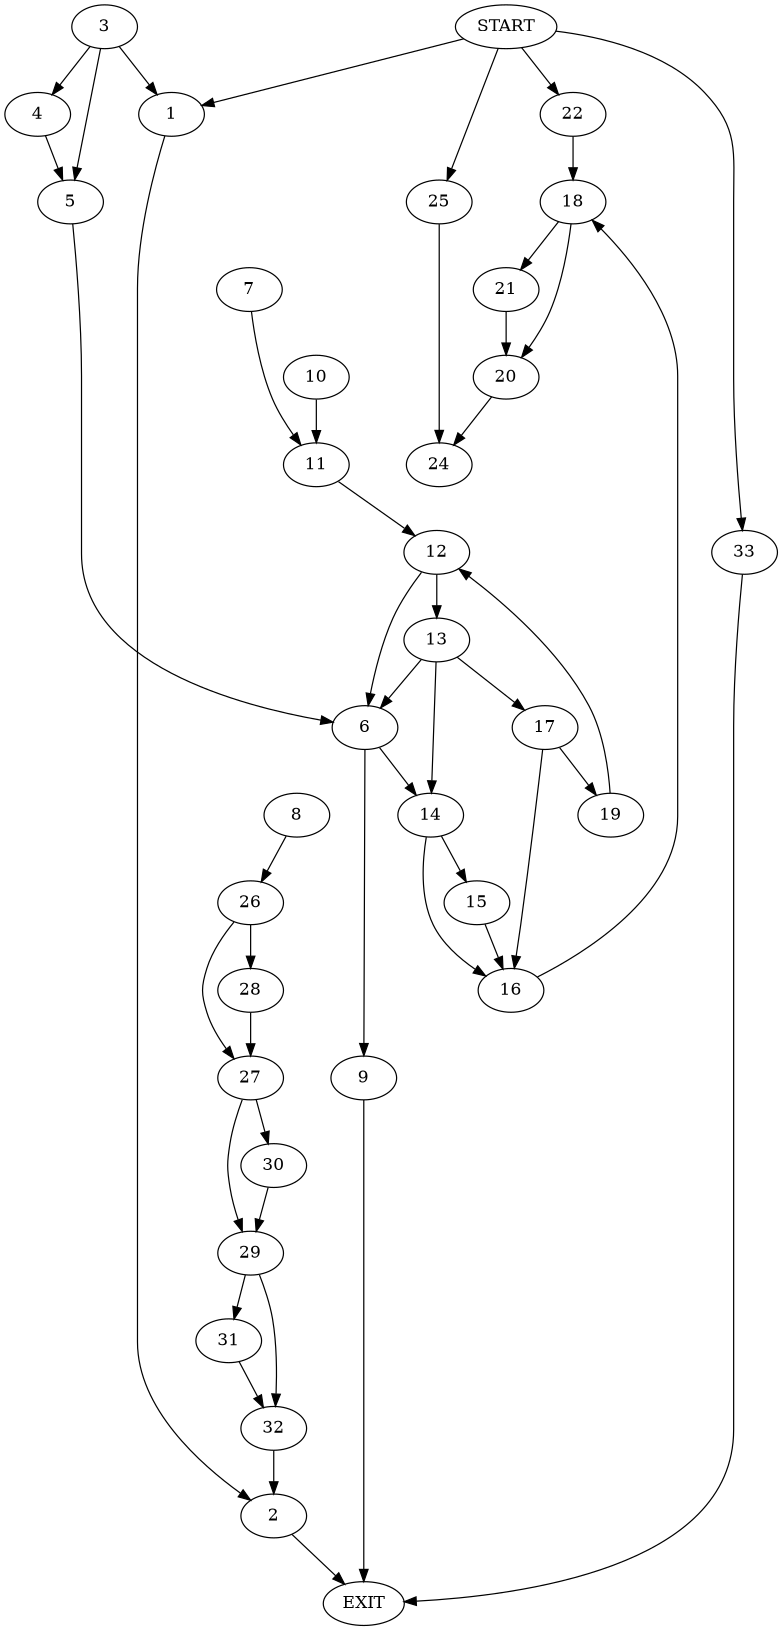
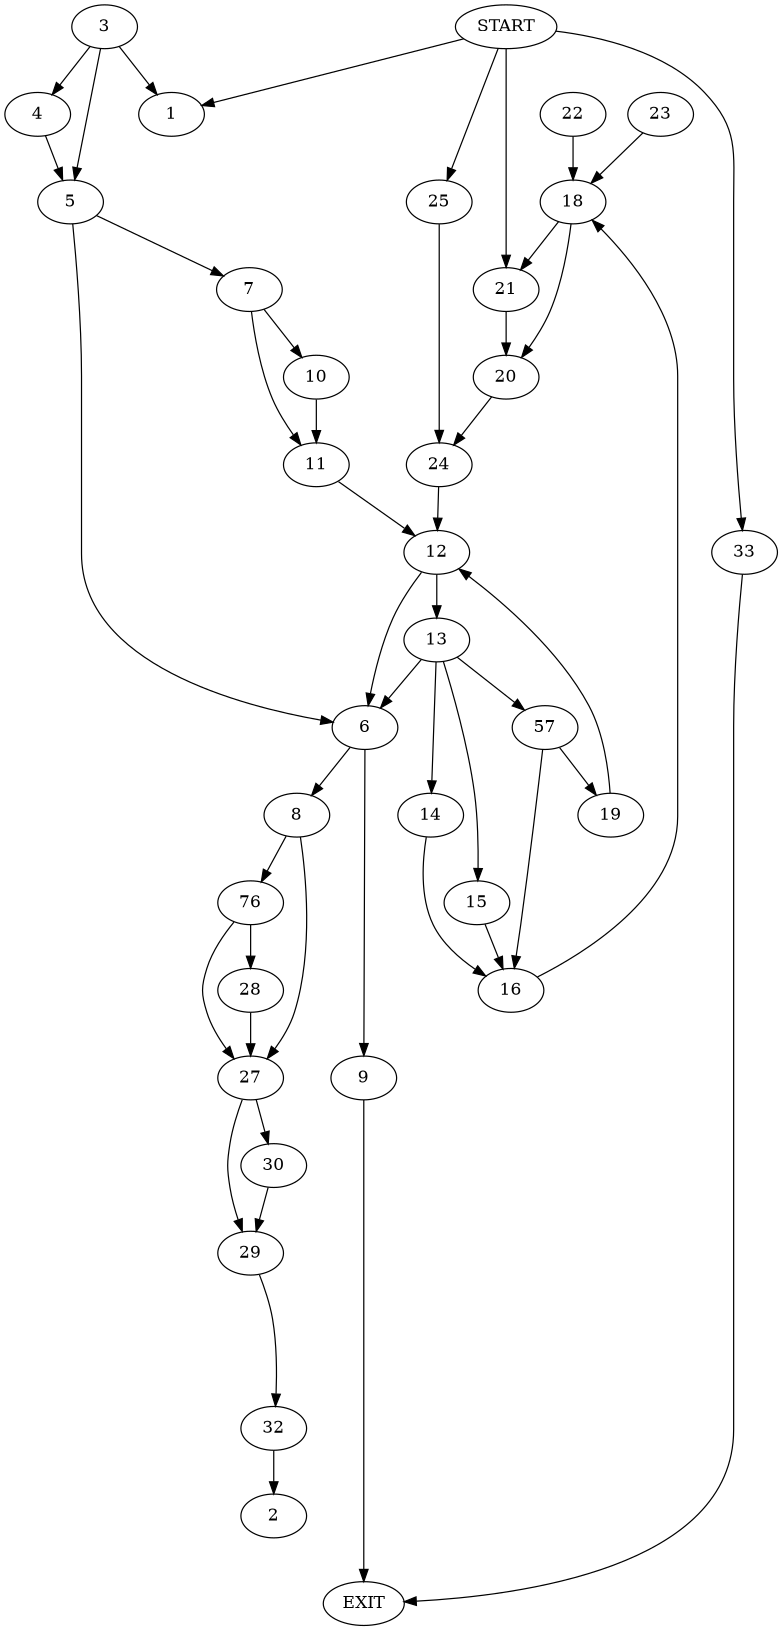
edge "START" -> "22": now "START" -> "21"
node "23": added
edge "5" -> "7": added
edge "7" -> "10": added
edge "24" -> "12": added
node "17": label "17" -> "57"
edge "6" -> "14": now "6" -> "8"
edge "1" -> "2": removed
edge "14" -> "15": now "13" -> "15"
node "26": label "26" -> "76"
edge "8" -> "27": added
node "31": removed
edge "2" -> "EXIT": removed
